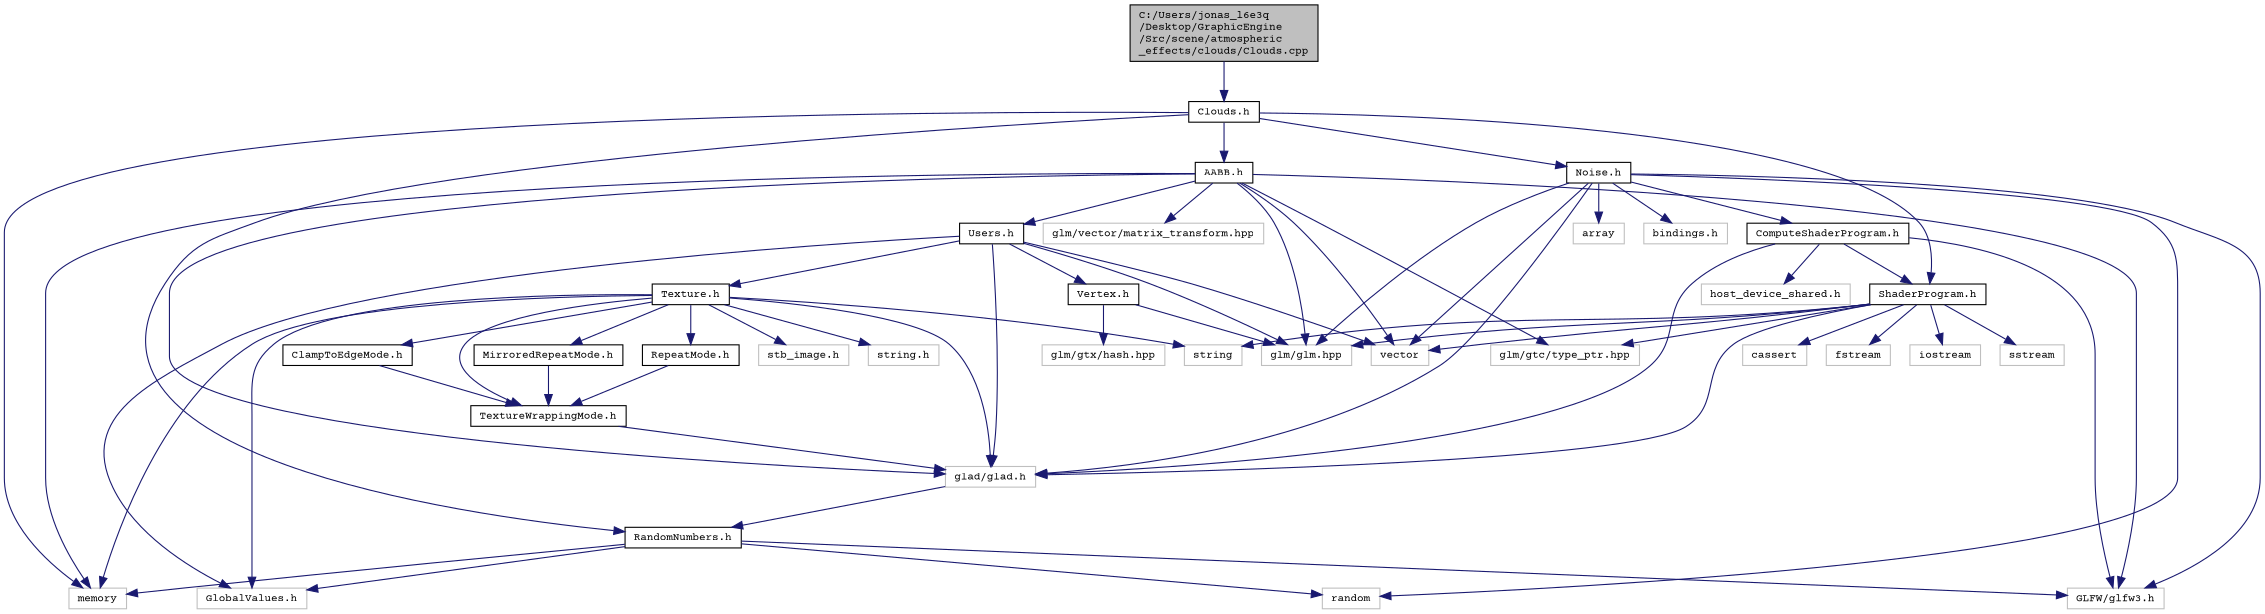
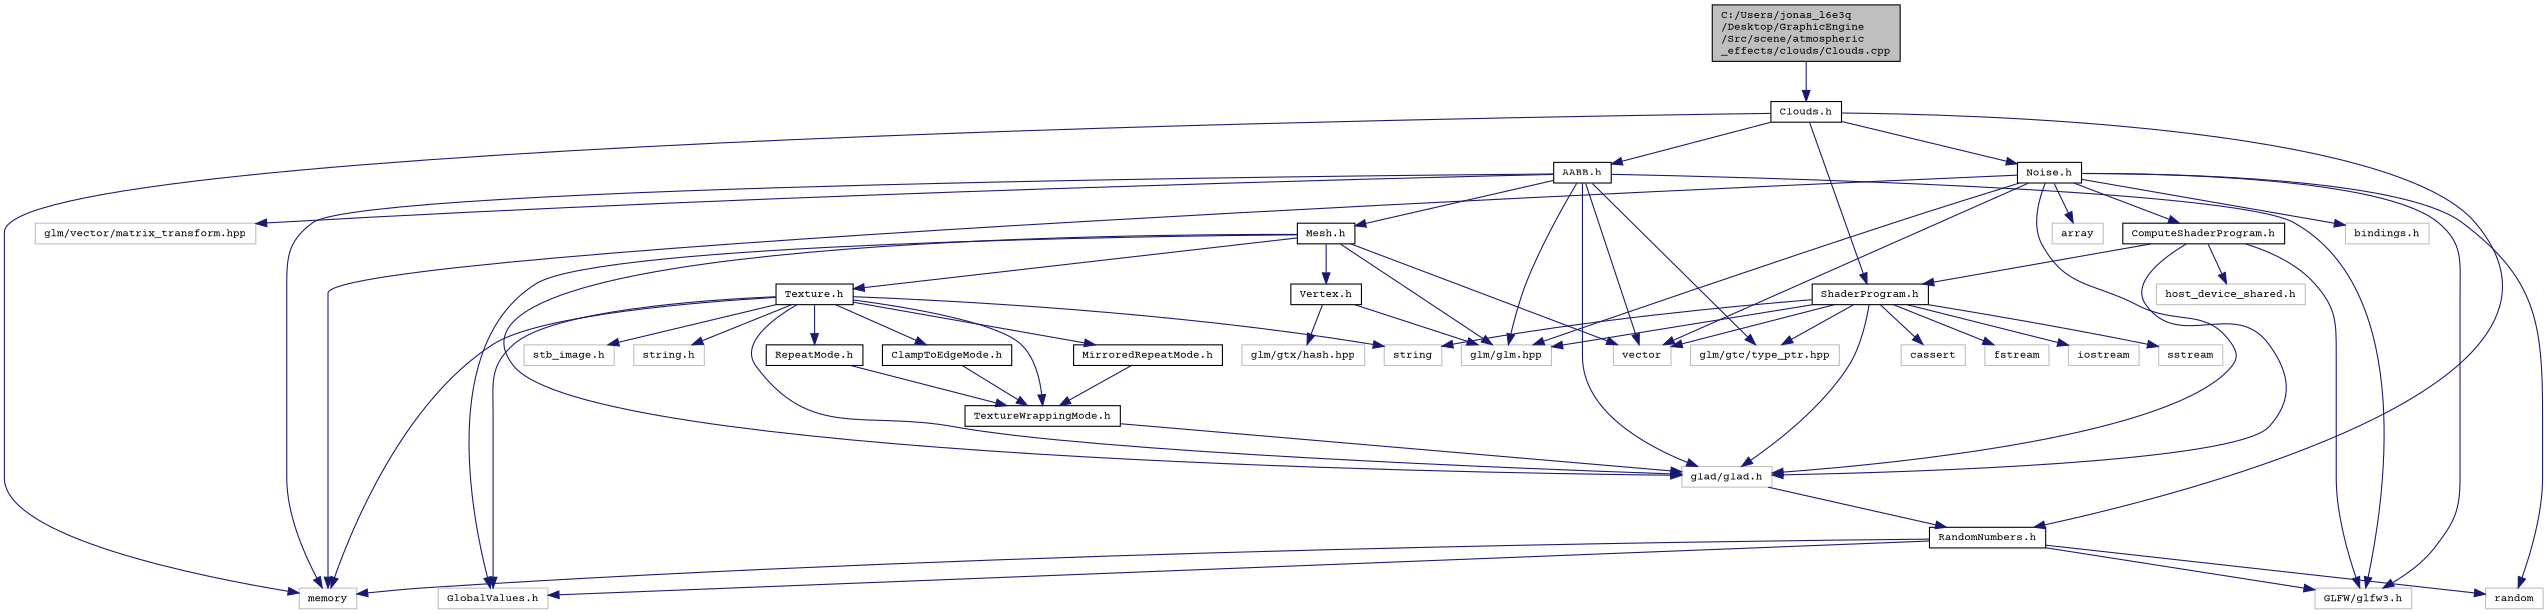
edge "Noise.h" -> "memory": added
node "Users.h": label "Users.h" -> "Mesh.h"
